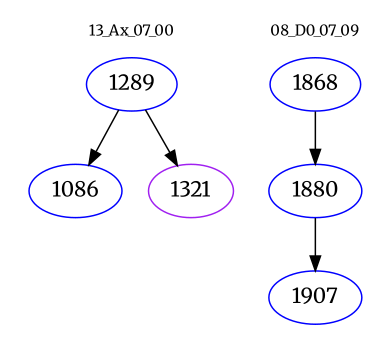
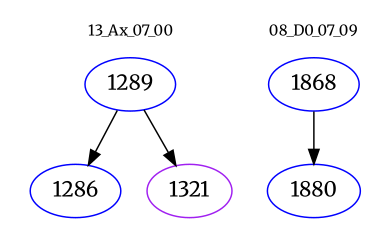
node "1086": label "1086" -> "1286"
node "1907": removed
